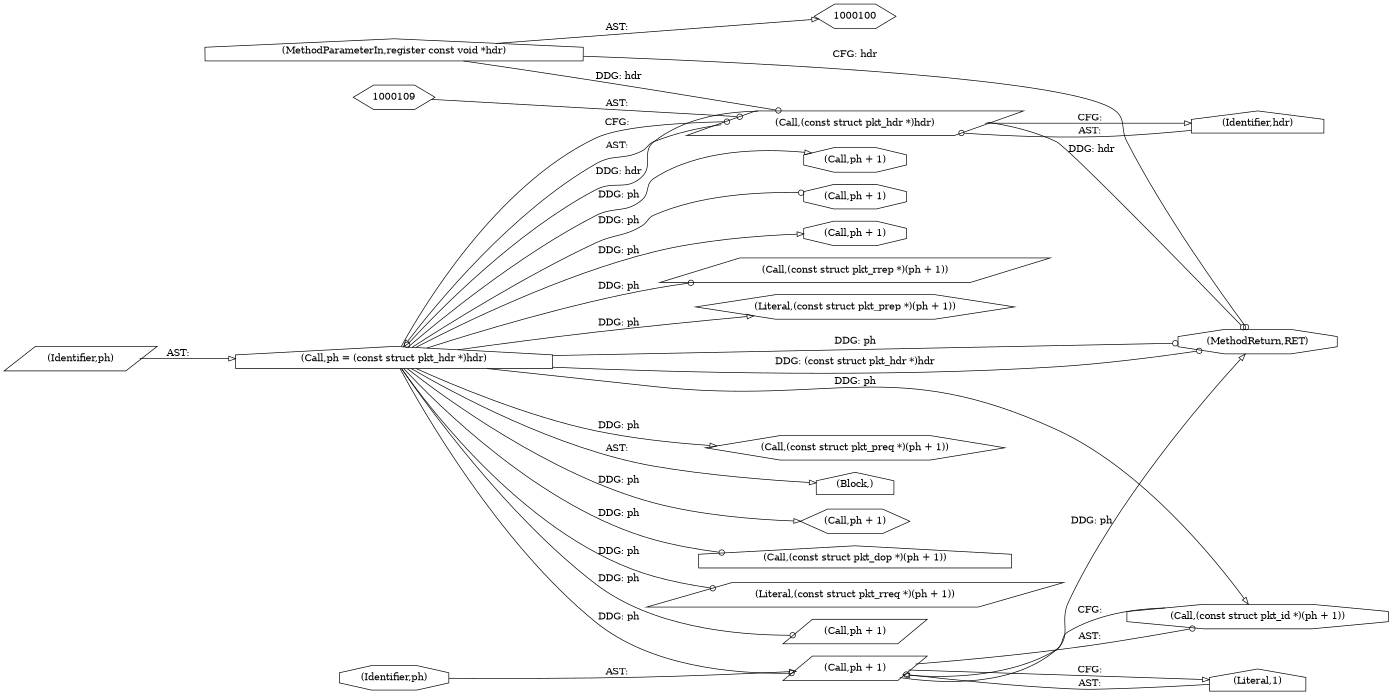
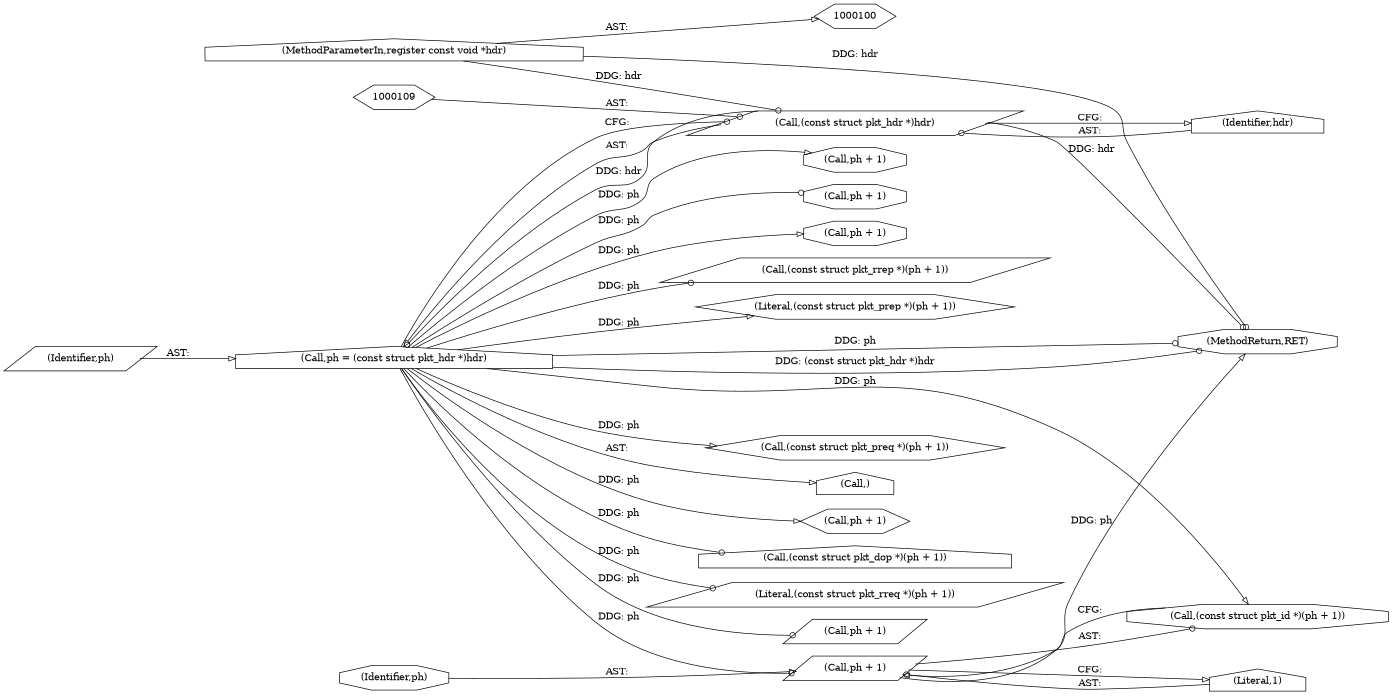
edge "(MethodParameterIn,register const void *hdr)" -> "(MethodReturn,RET)": label "CFG: hdr" -> "DDG: hdr"
node "(Block,)": label "(Block,)" -> "(Call,)"
